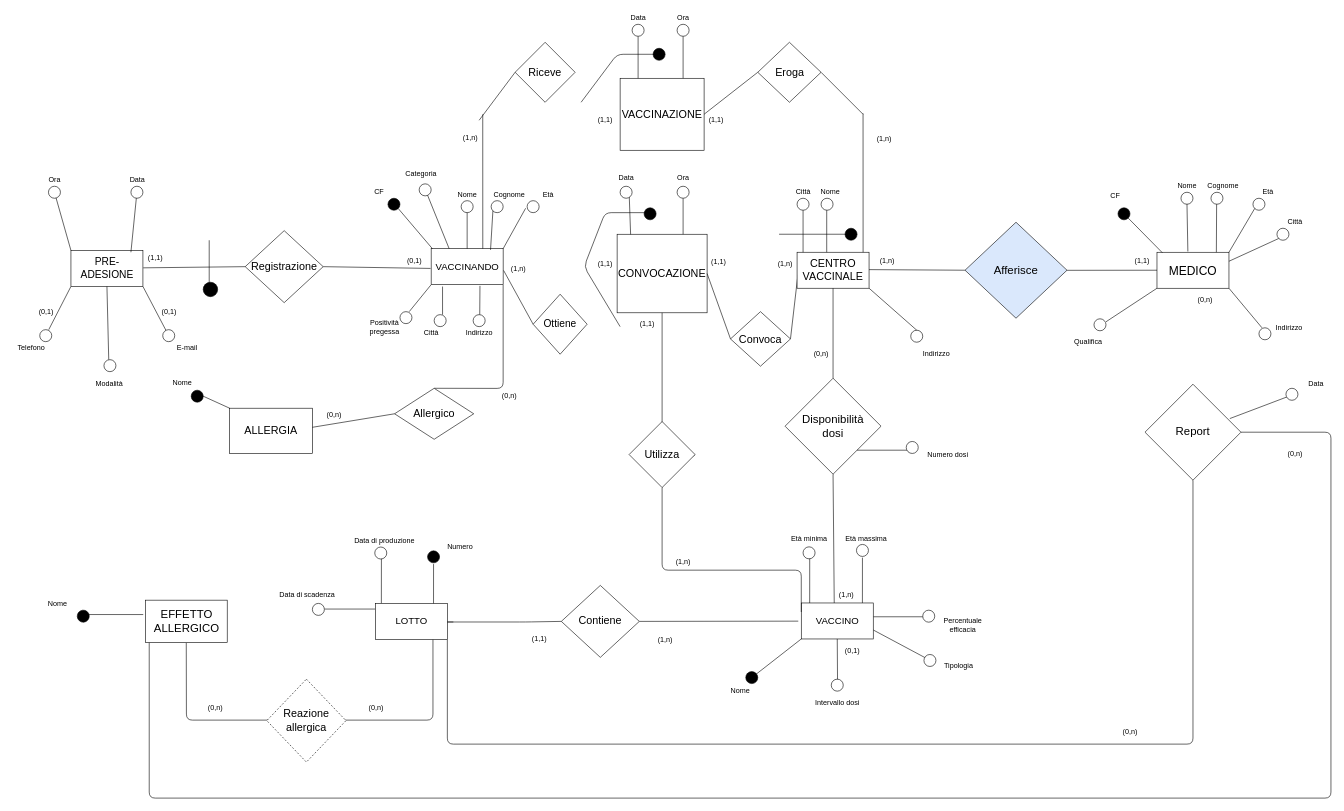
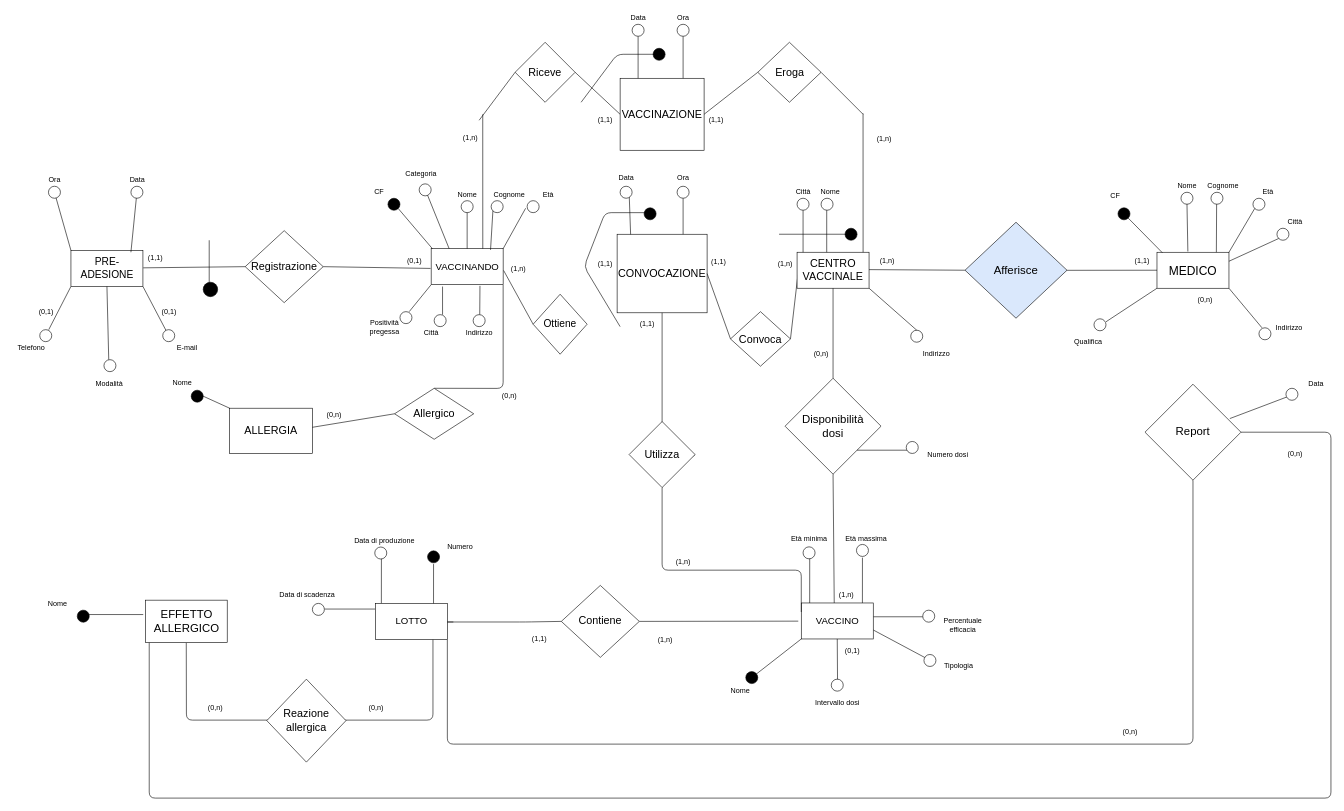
edge "Riceve" -- "VACCINAZIONE": added
node "Reazione allergica": style dashed -> solid
